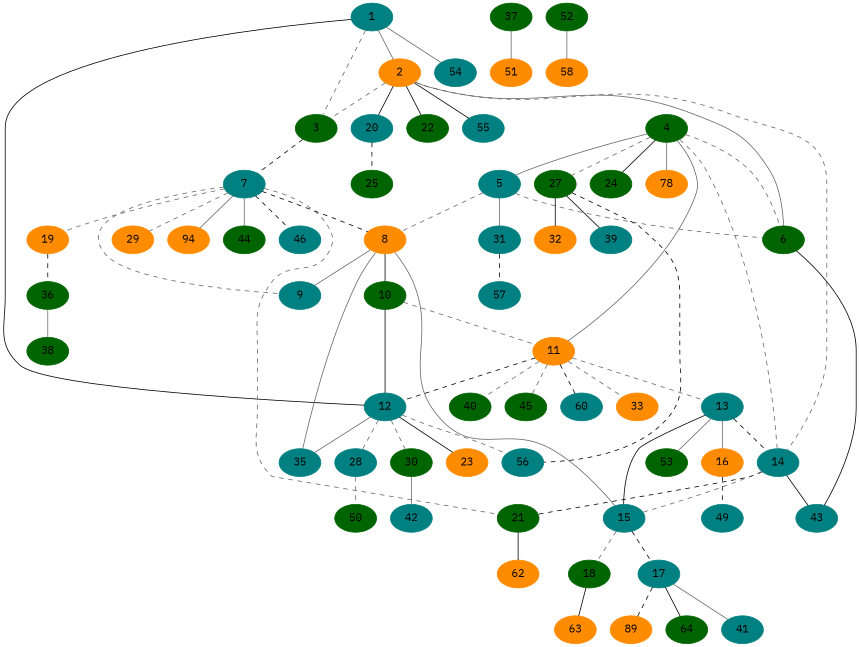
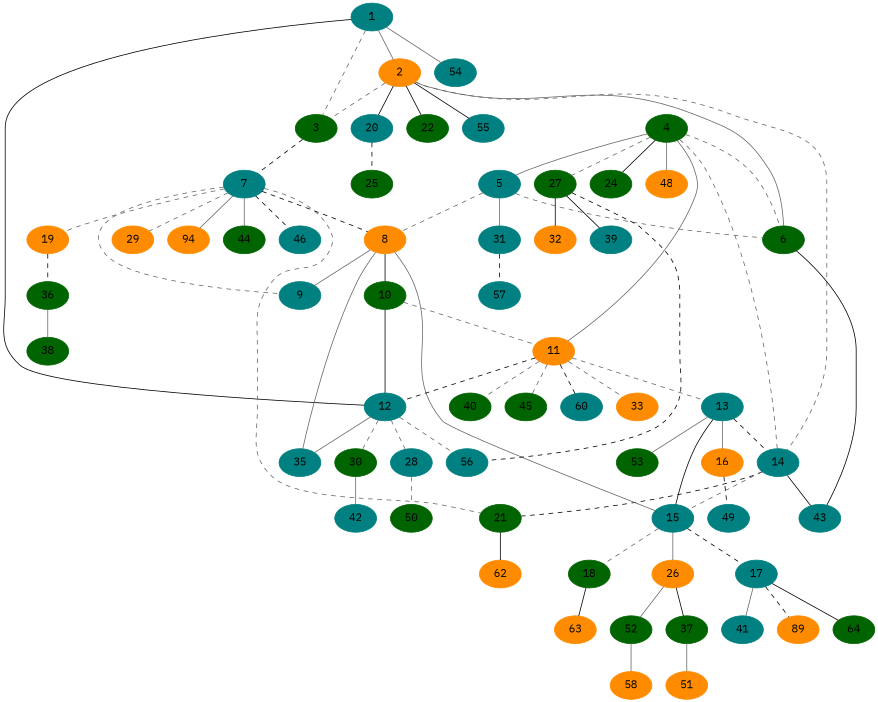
node "78": label "78" -> "48"
node "23": removed
node "26": added
